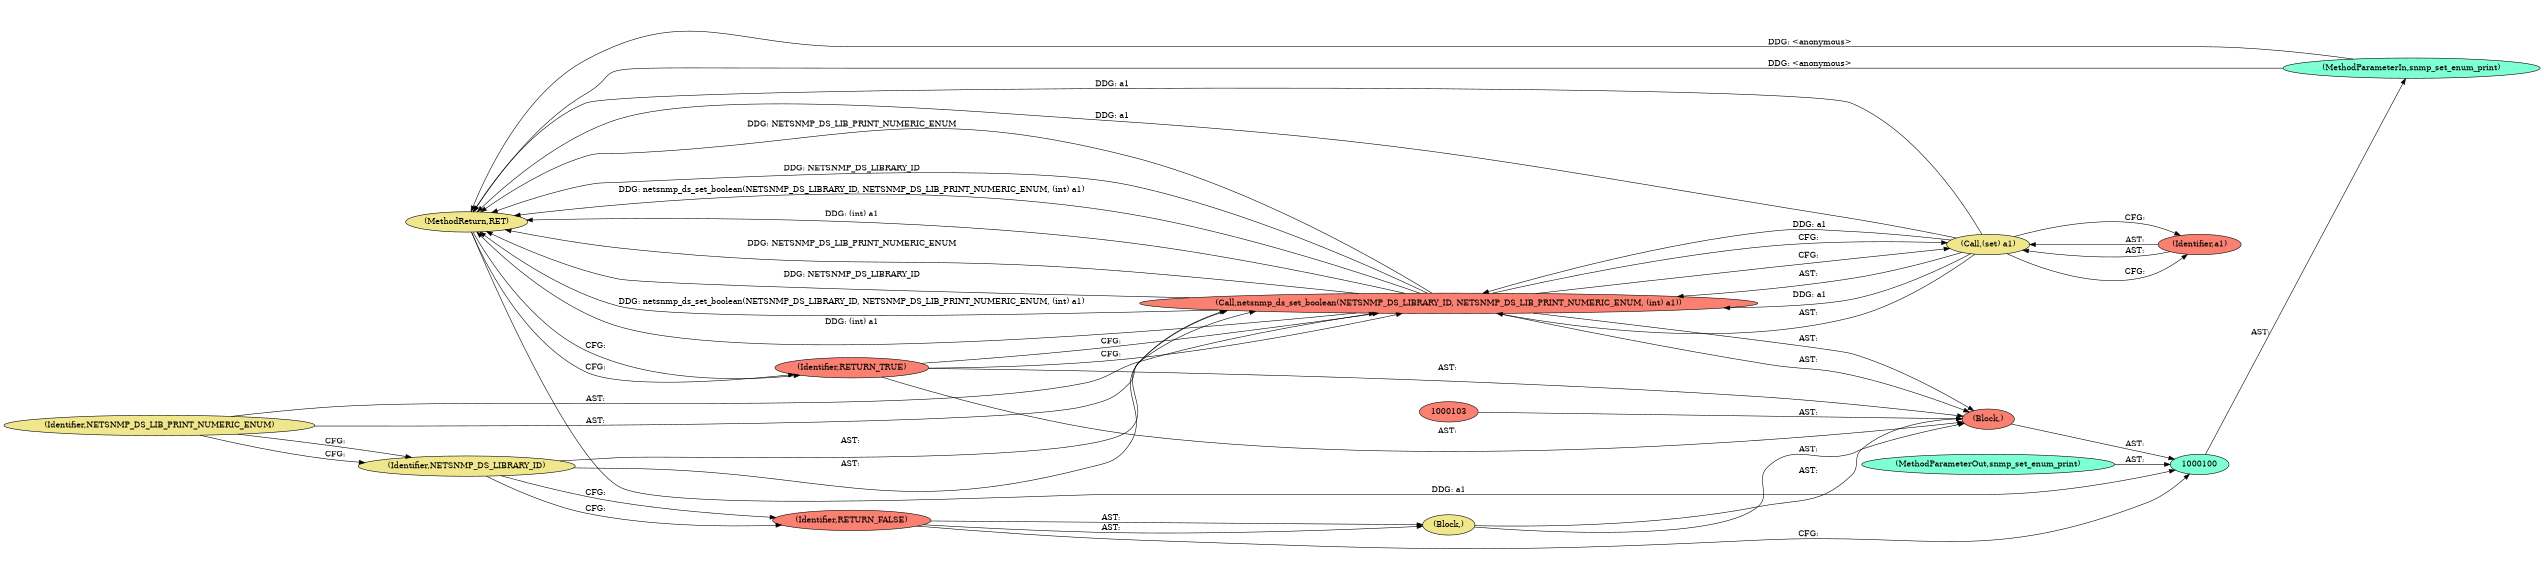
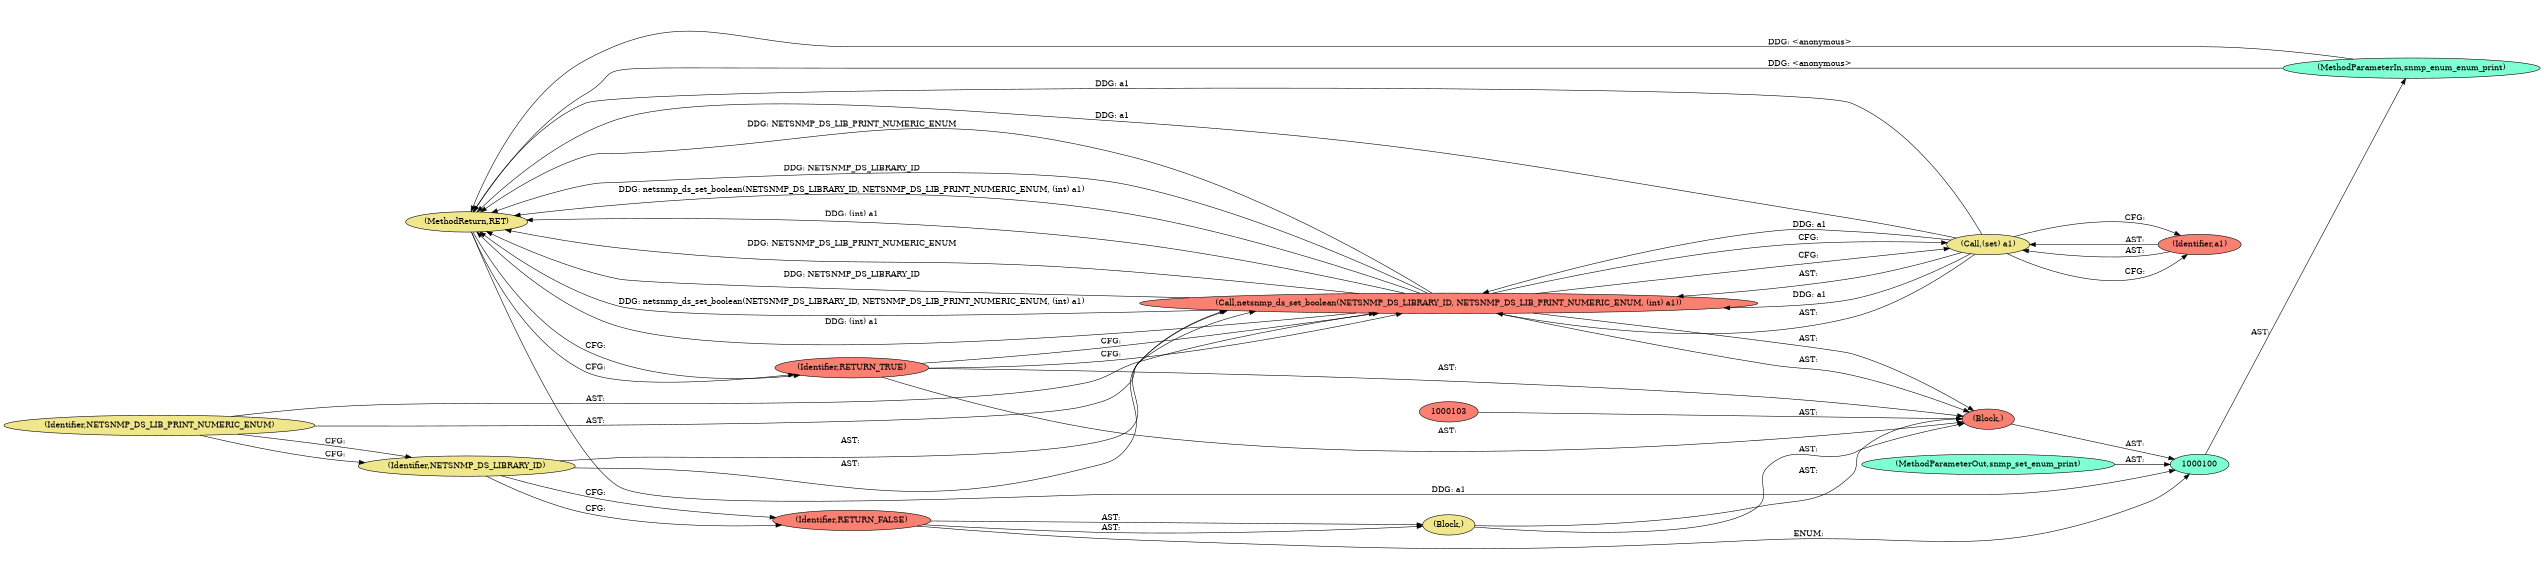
node "(MethodParameterIn,snmp_set_enum_print)": label "(MethodParameterIn,snmp_set_enum_print)" -> "(MethodParameterIn,snmp_enum_enum_print)"
edge "(Identifier,RETURN_FALSE)" -> "1000100": label "CFG: " -> "ENUM: "
